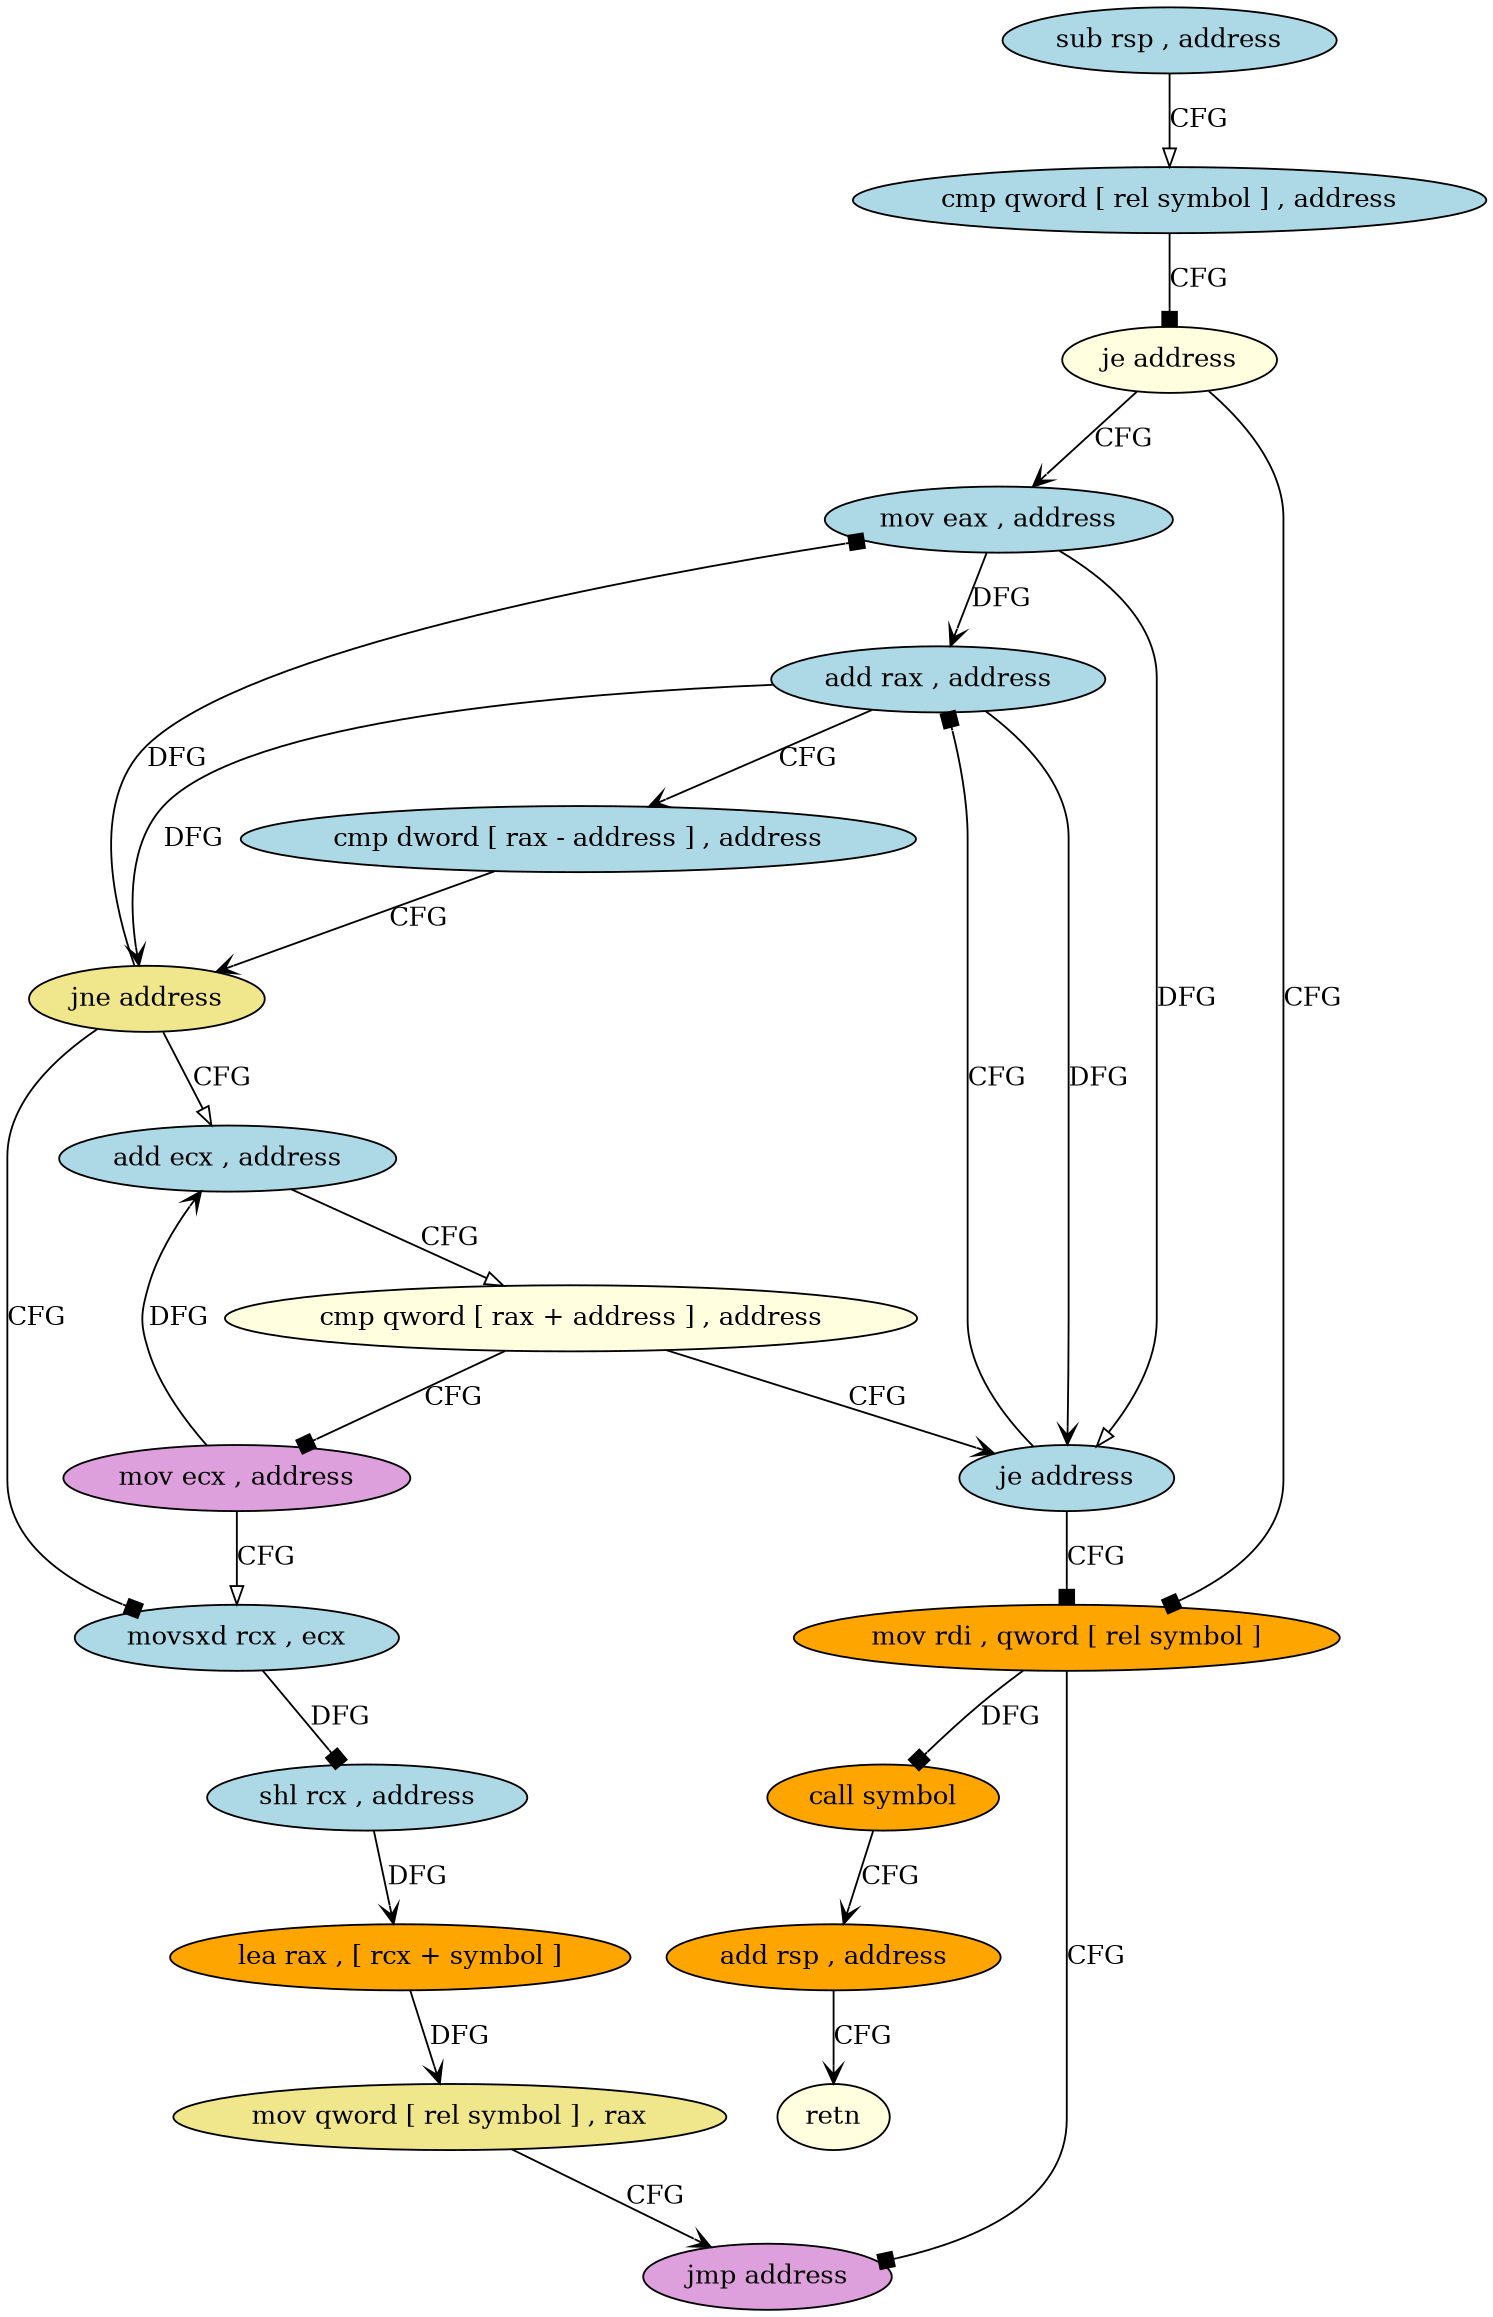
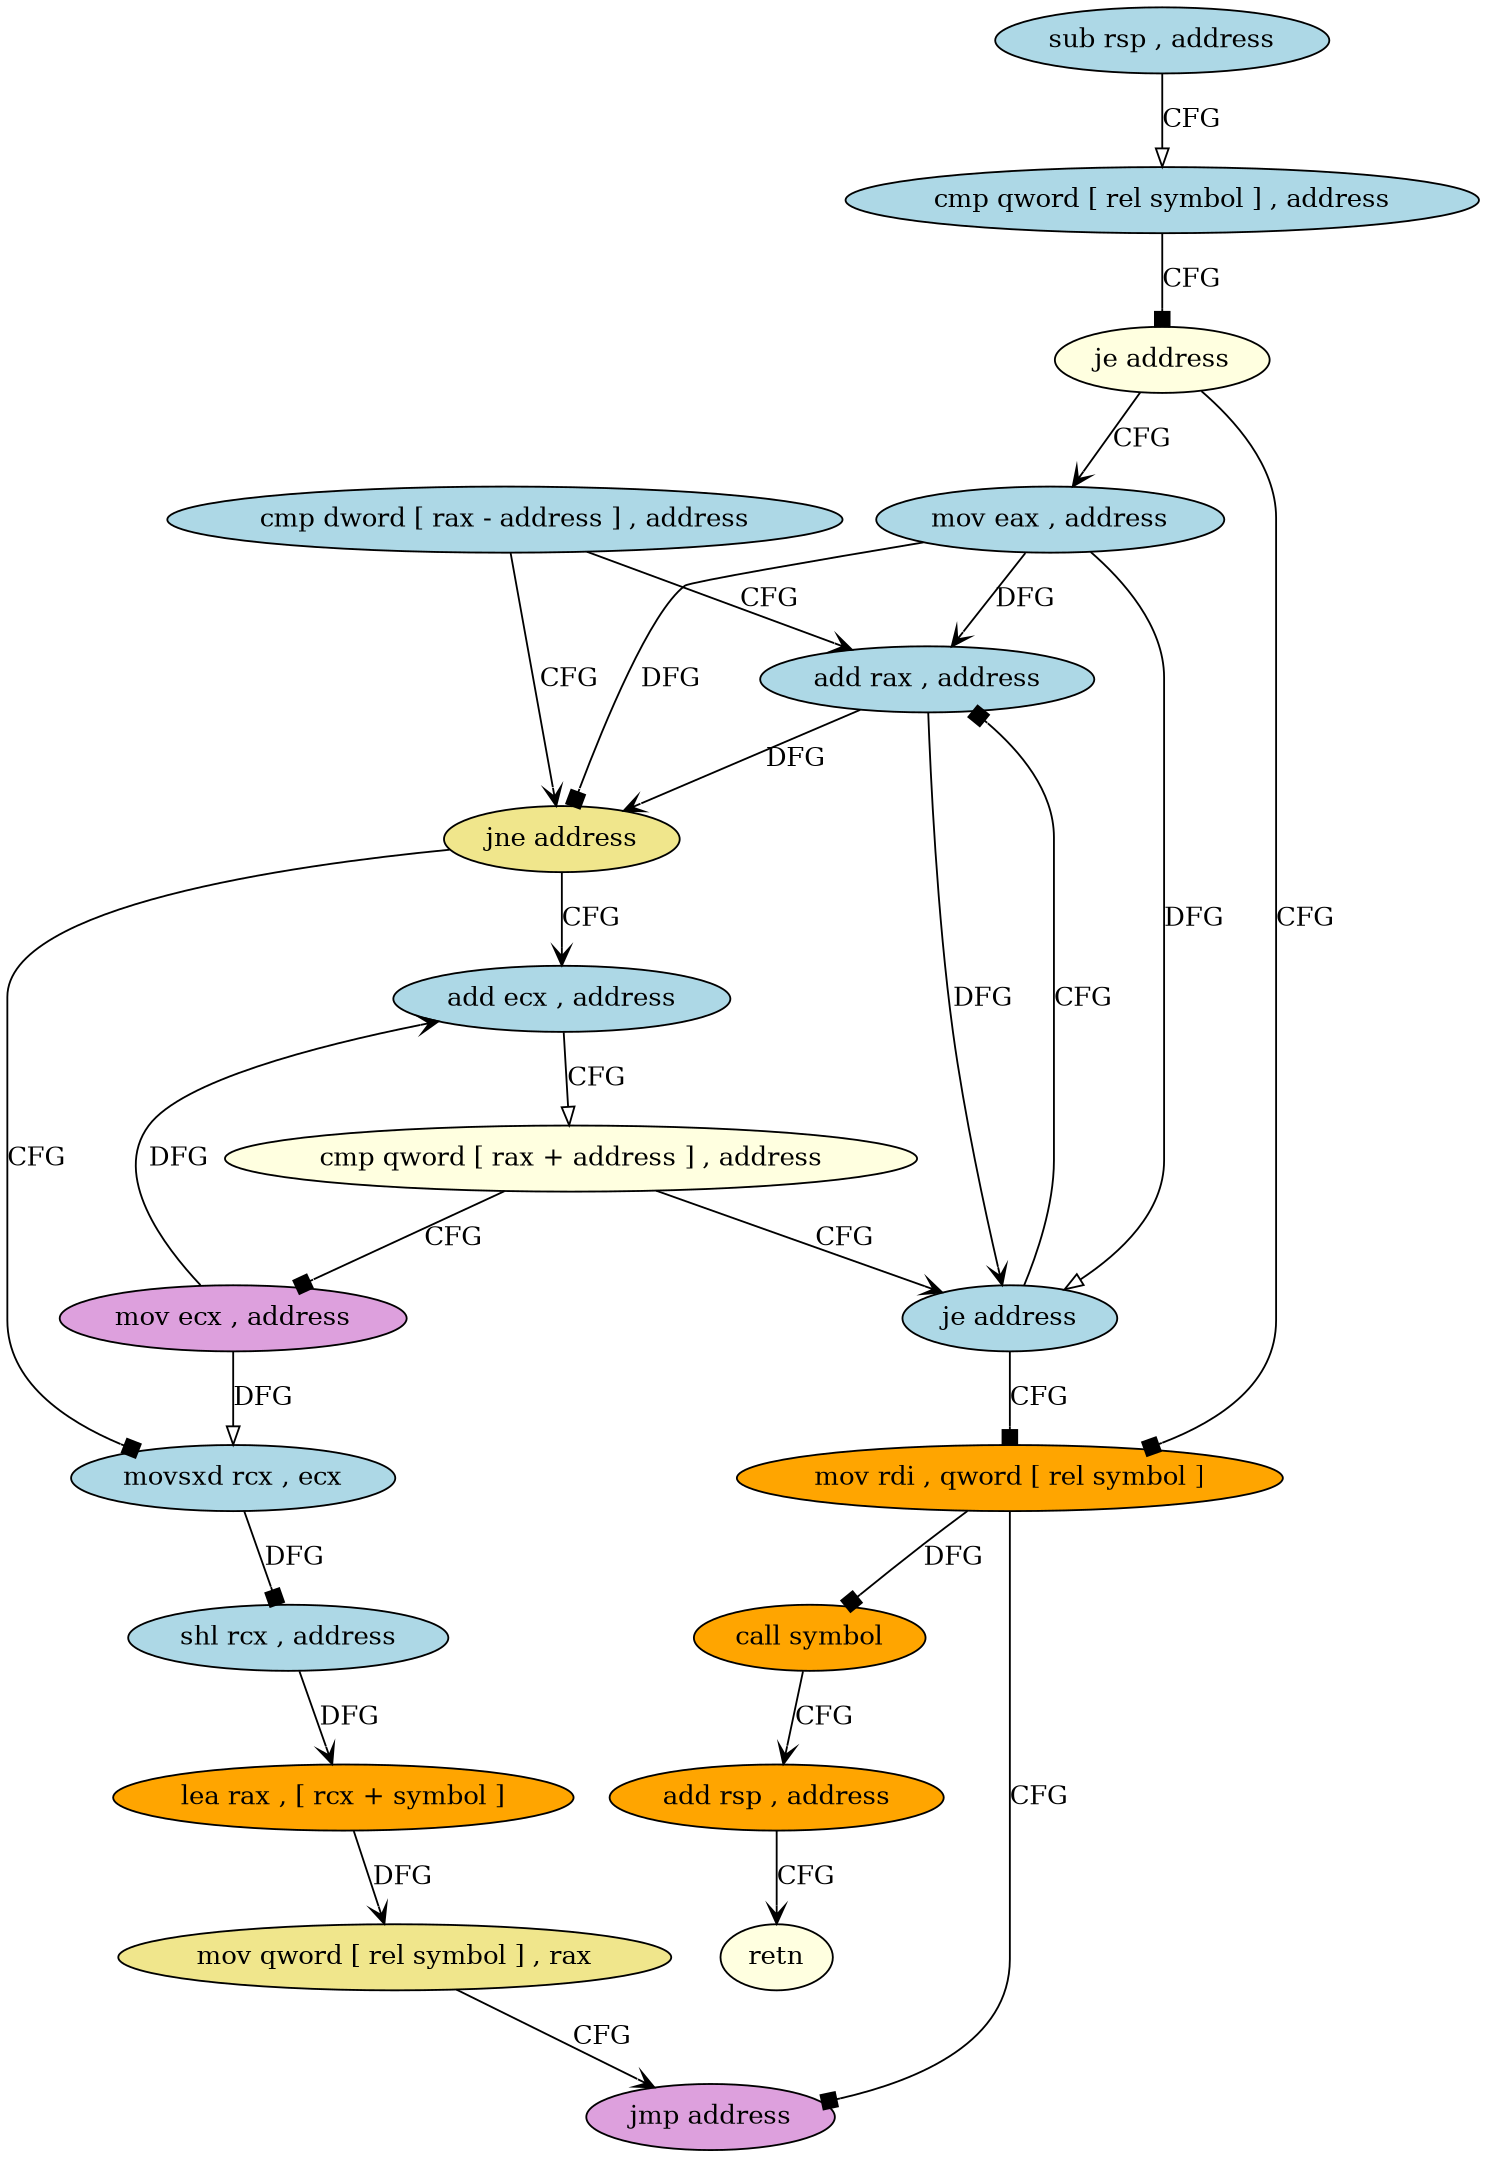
edge "jne address" -> "mov eax , address": reversed
edge "add rax , address" -> "cmp dword [ rax - address ] , address": reversed
edge "jne address" -> "add ecx , address": arrowhead onormal -> vee
edge "mov ecx , address" -> "movsxd rcx , ecx": label "CFG" -> "DFG"
